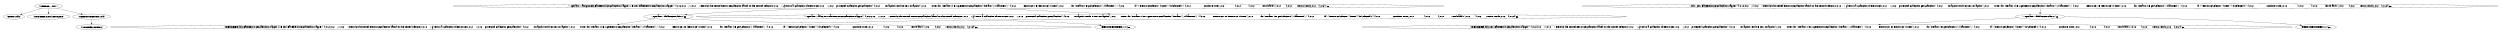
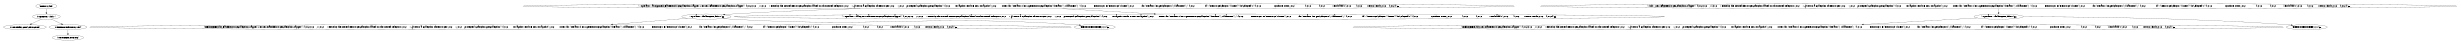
edge "(METHOD,<init>)" -> "(PARAM,this)": reversed
